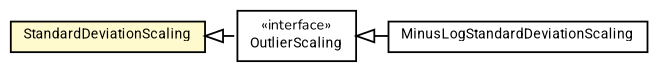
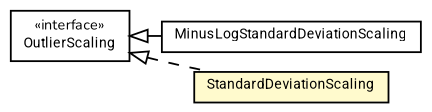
edge "OutlierScaling" -> "StandardDeviationScaling": reversed
